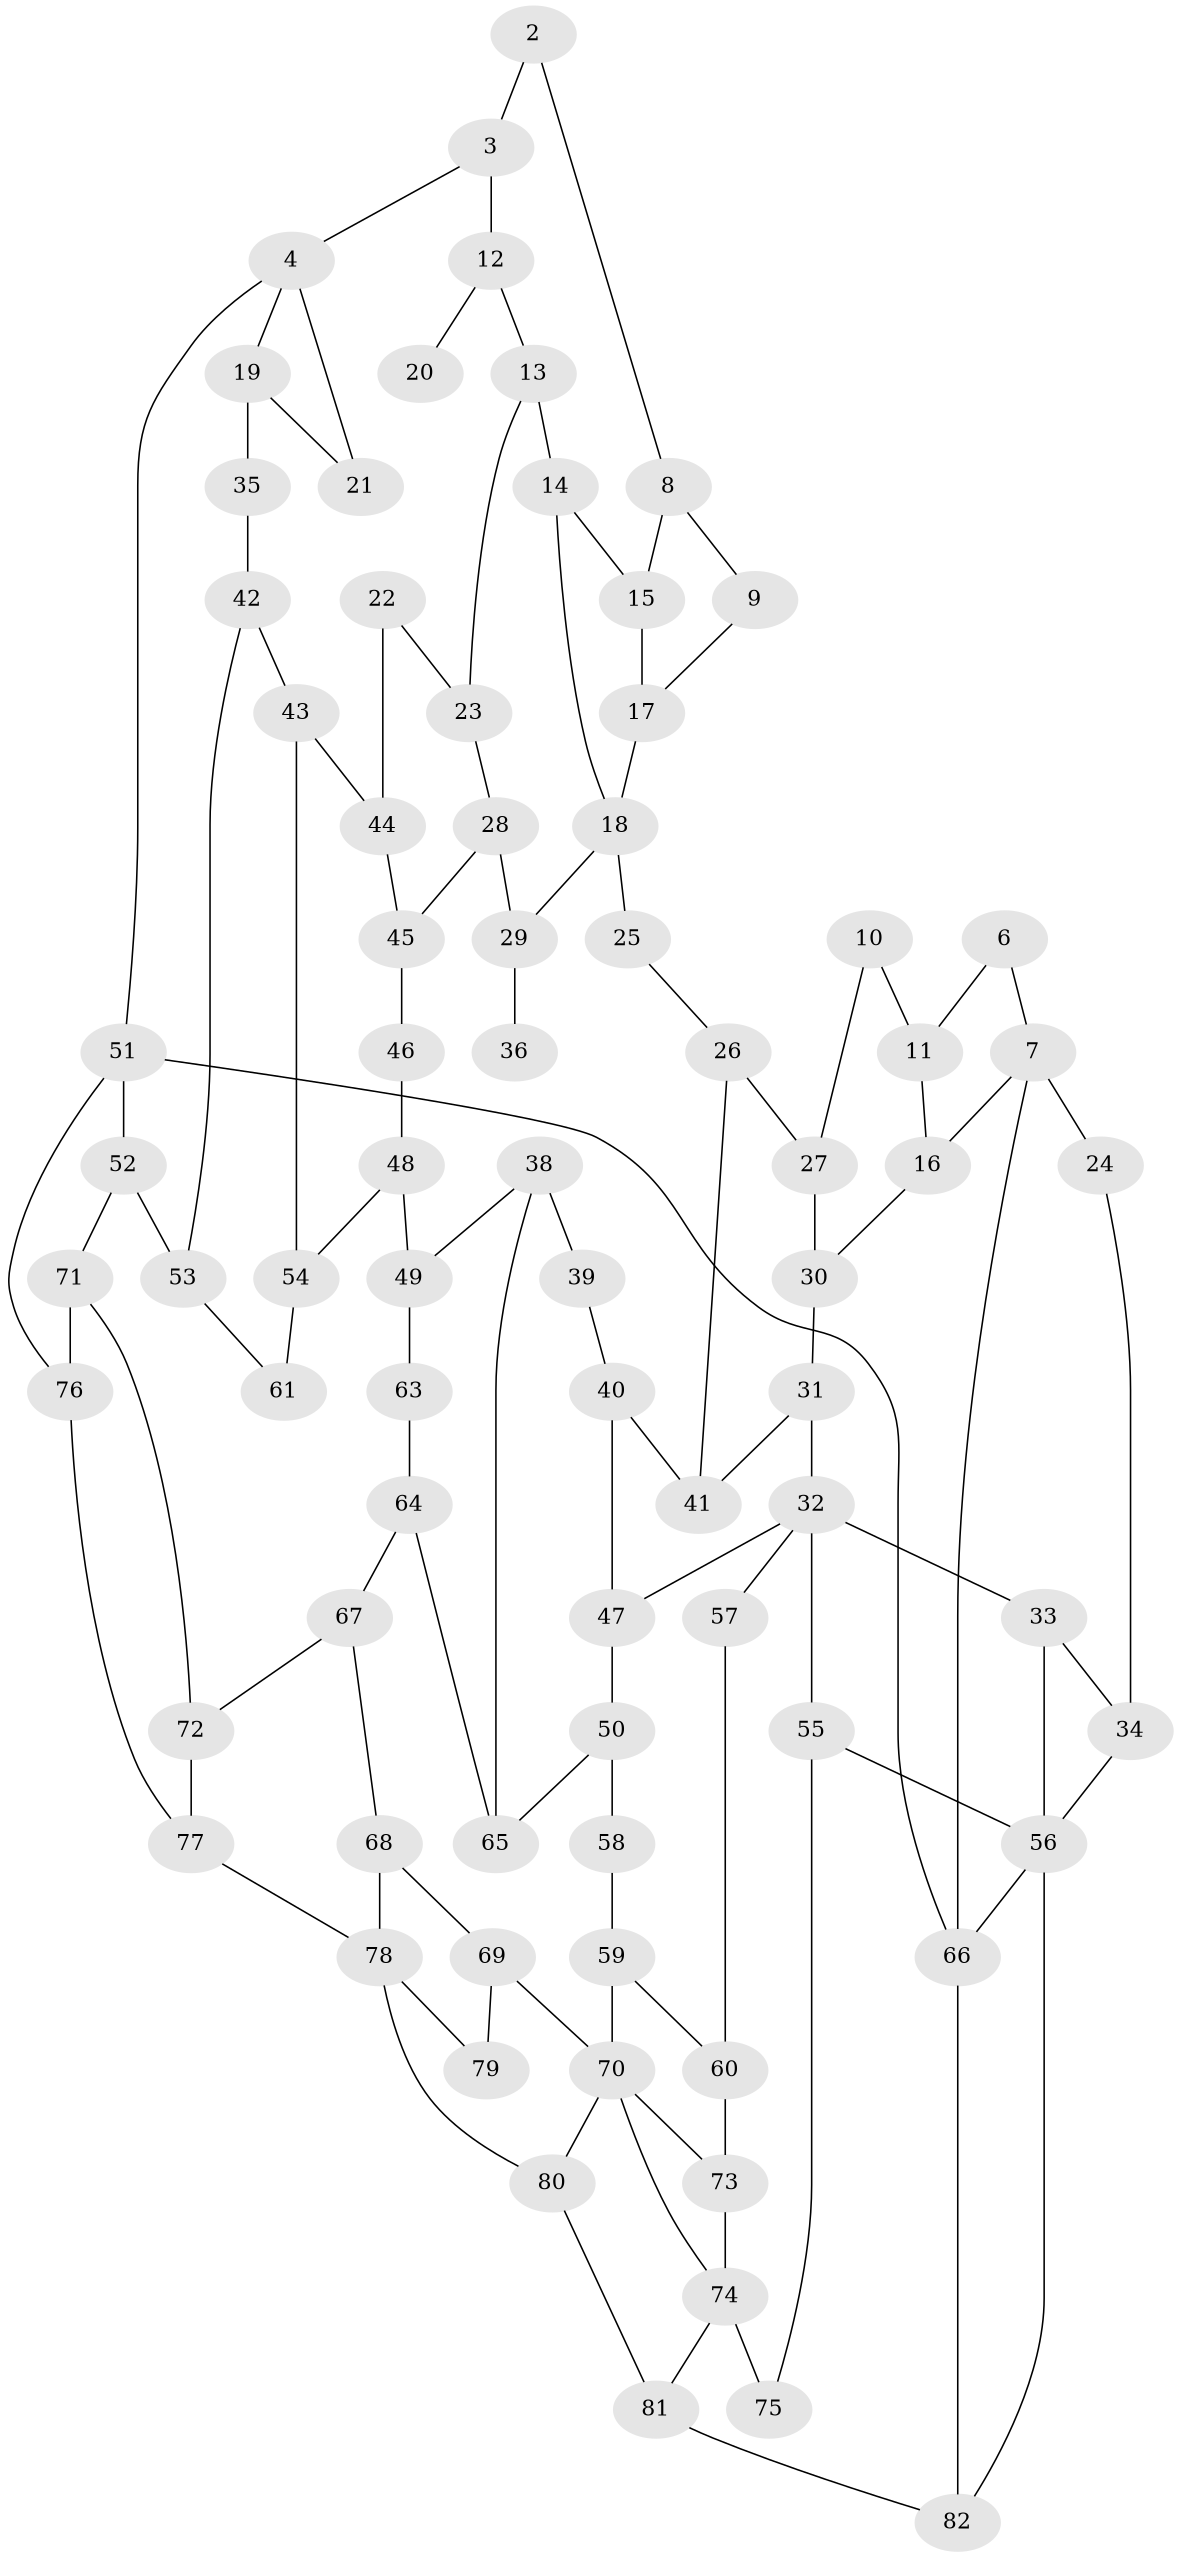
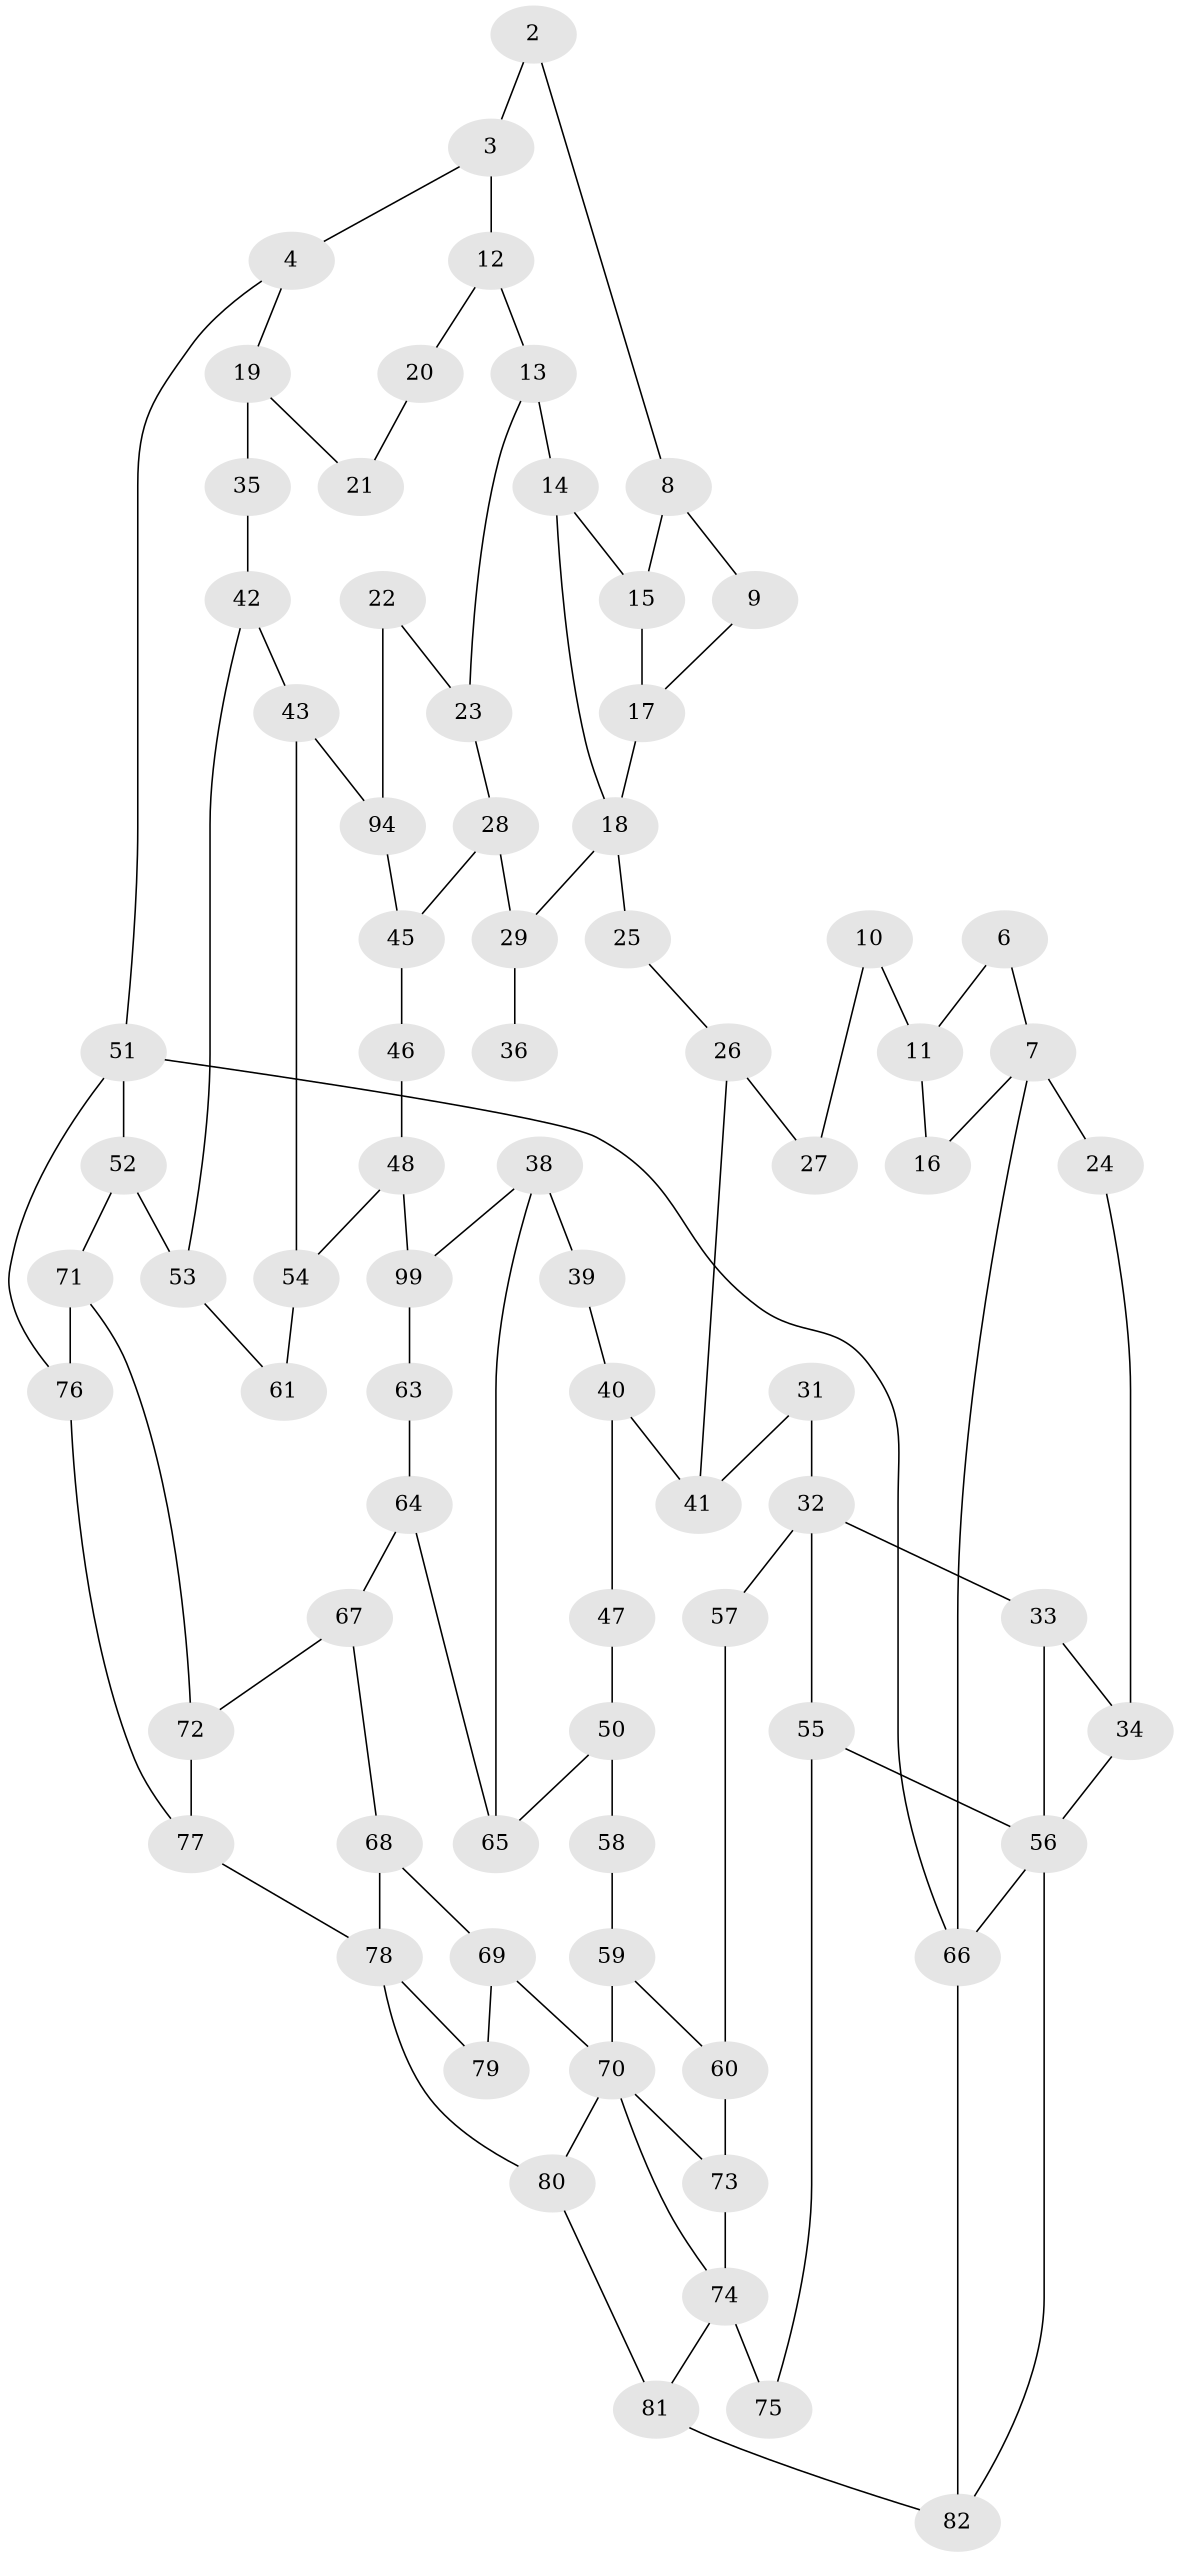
edge "4" -- "21": now "20" -- "21"
node "44": label "44" -> "94"
node "49": label "49" -> "99"
node "30": removed
edge "32" -- "47": removed
